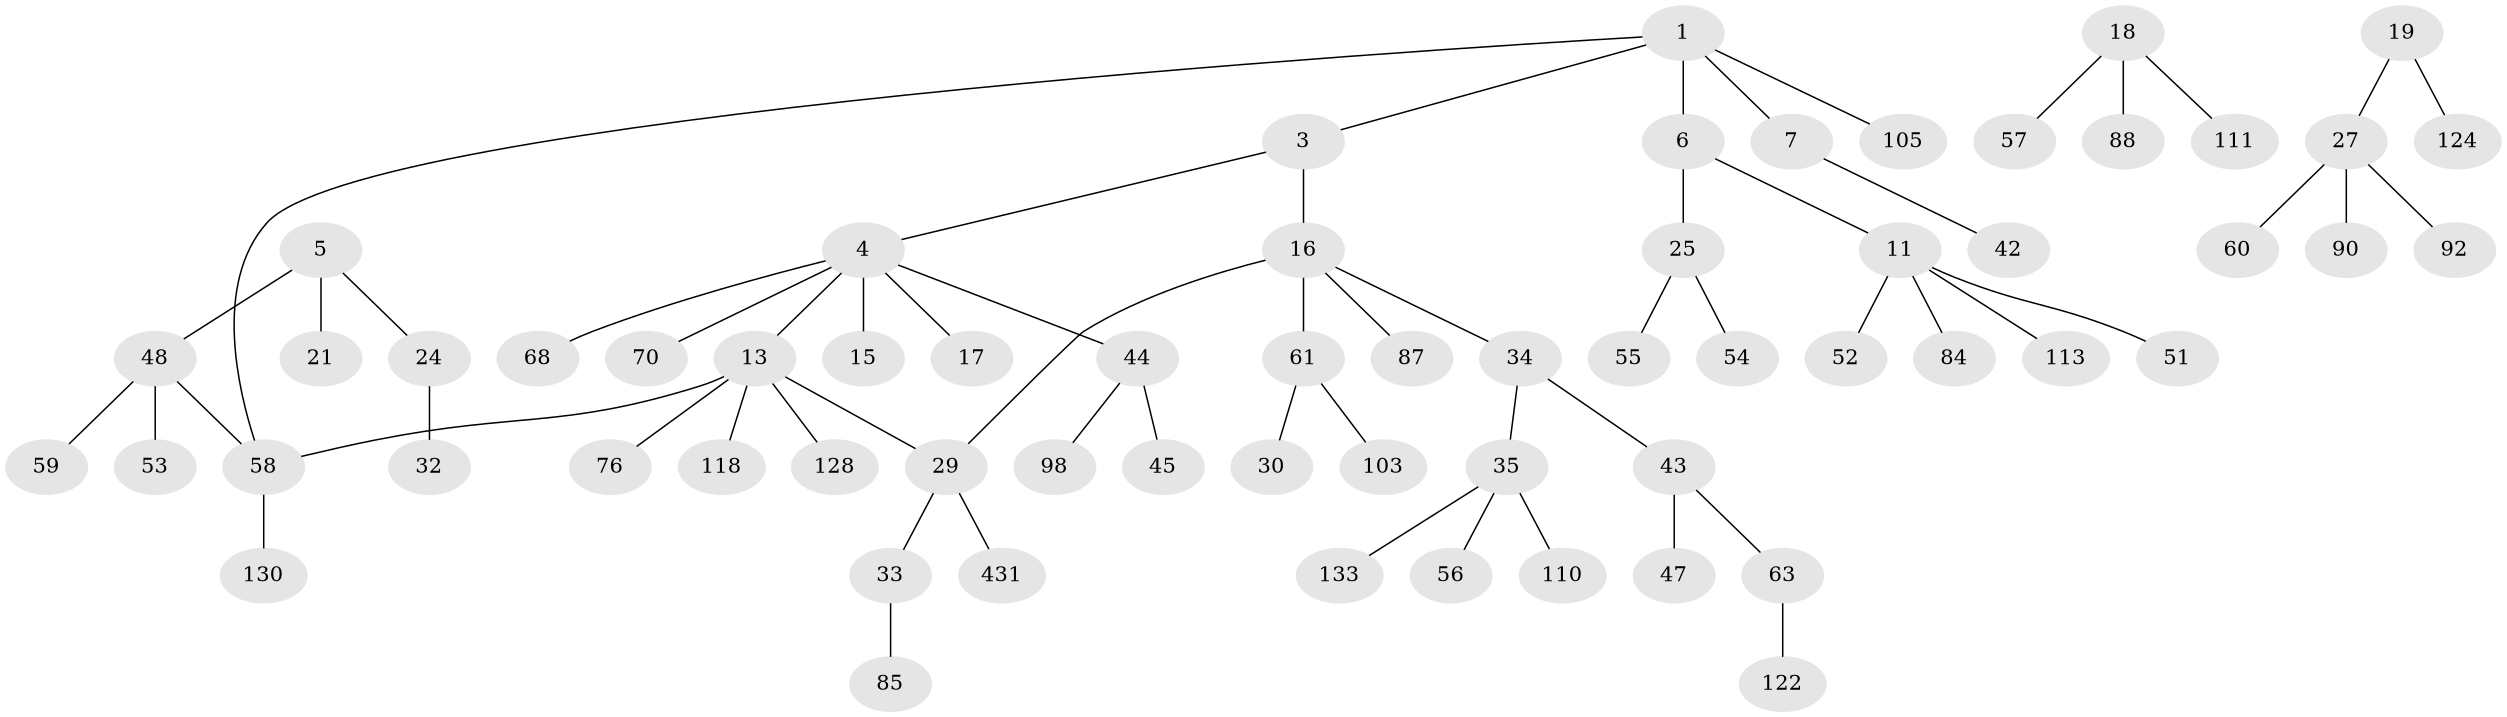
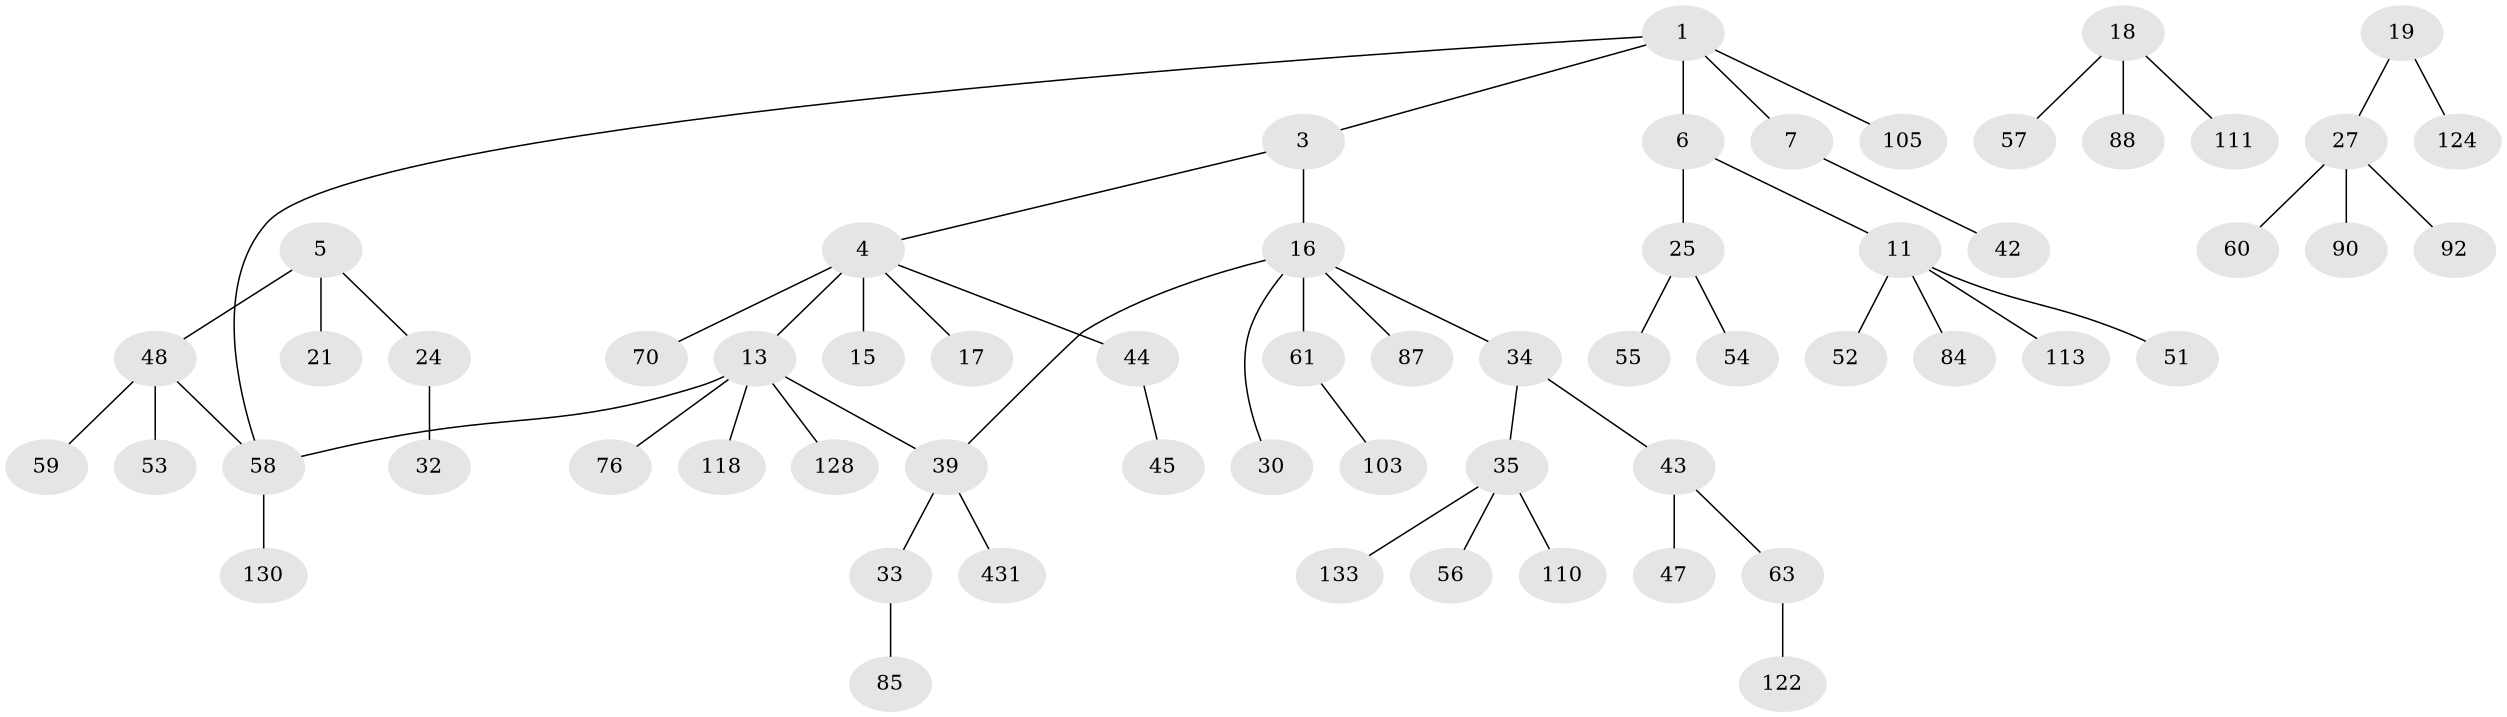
node "68": removed
edge "61" -- "30": now "16" -- "30"
node "29": label "29" -> "39"
node "98": removed
